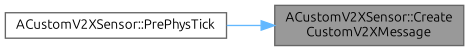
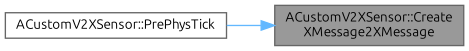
node "ACustomV2XSensor::Create CustomV2XMessage": label "ACustomV2XSensor::Create CustomV2XMessage" -> "ACustomV2XSensor::Create XMessage2XMessage"
